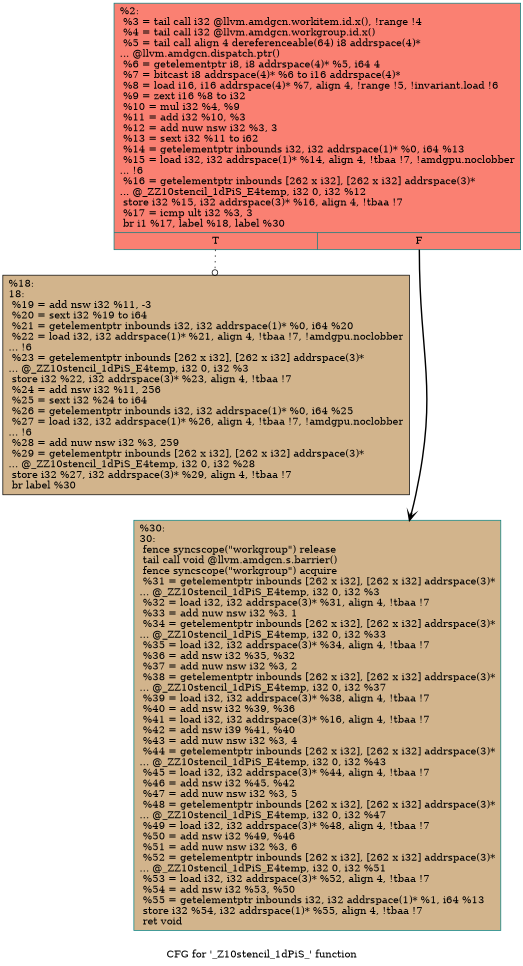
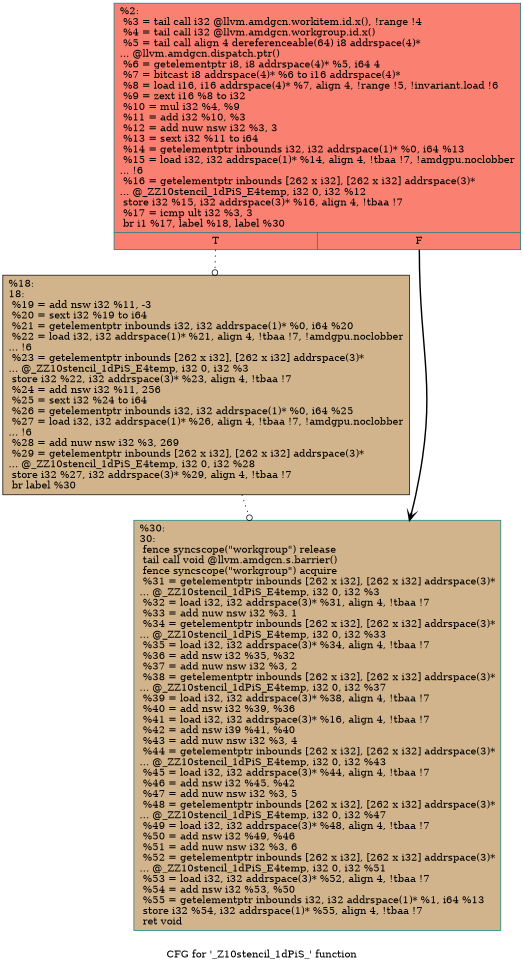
node "%2:": text "%13 = sext i32 %11 to i62" -> "%13 = sext i32 %11 to i64"
node "%18:": text "%28 = add nuw nsw i32 %3, 259" -> "%28 = add nuw nsw i32 %3, 269"
edge "%18:" -> "%30:": added
